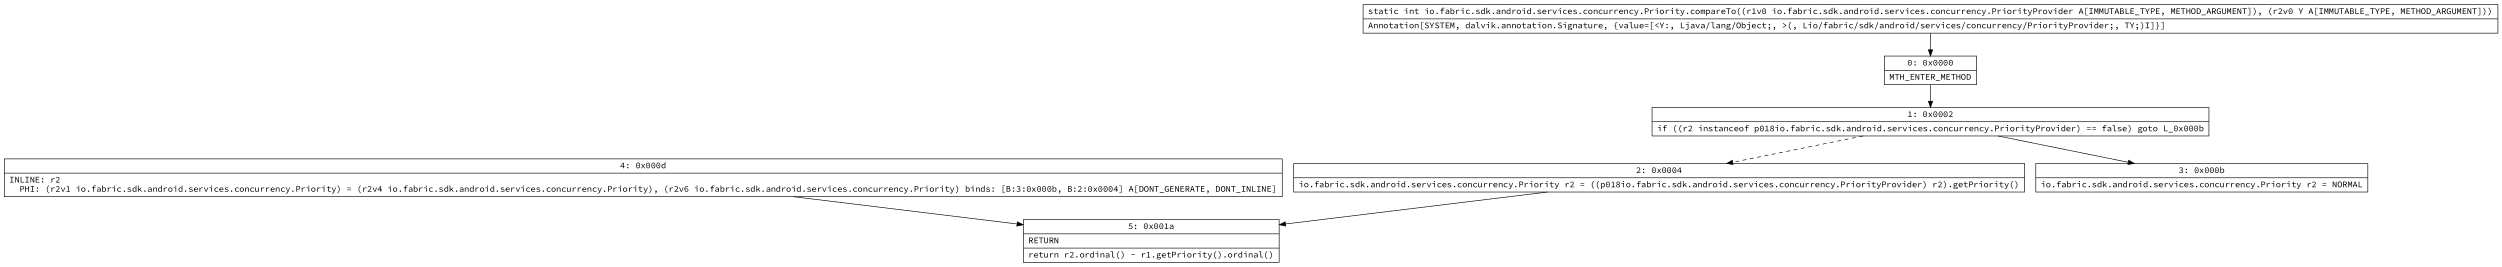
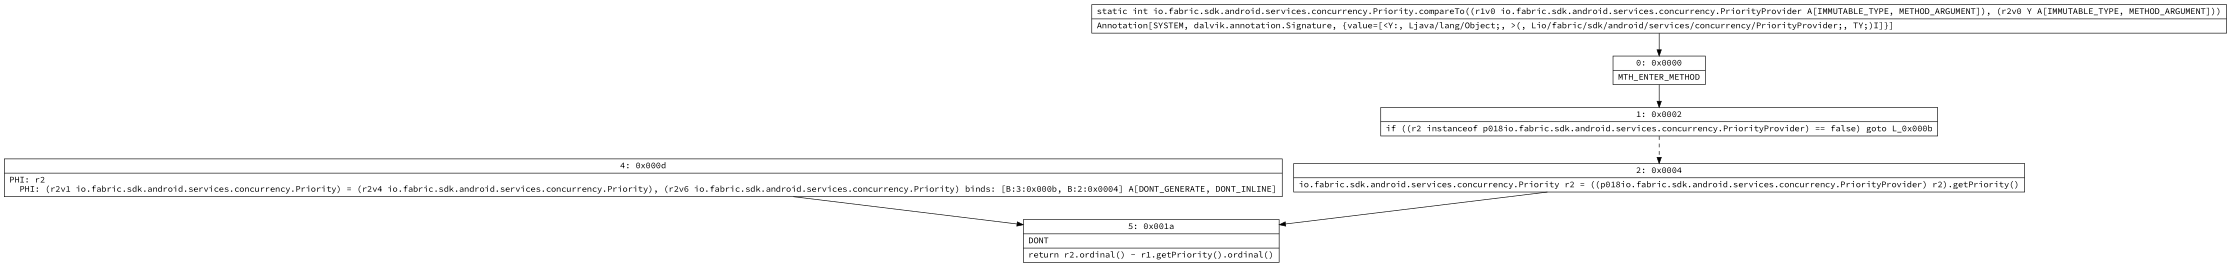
node "3: 0x000b": removed
node "4: 0x000d": text "INLINE: r2" -> "PHI: r2"
node "5: 0x001a": text "RETURN" -> "DONT"
